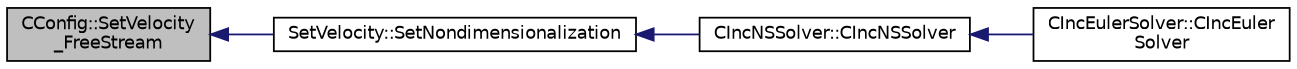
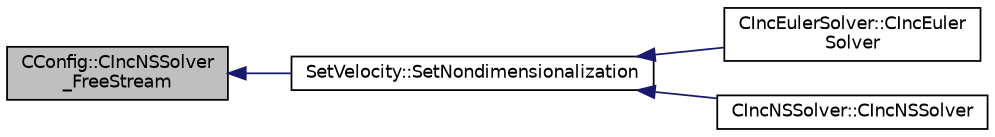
node "CConfig::SetVelocity _FreeStream": label "CConfig::SetVelocity _FreeStream" -> "CConfig::CIncNSSolver _FreeStream"
edge "CIncEulerSolver::CIncEuler Solver" -> "CIncNSSolver::CIncNSSolver": now "CIncEulerSolver::CIncEuler Solver" -> "SetVelocity::SetNondimensionalization"
